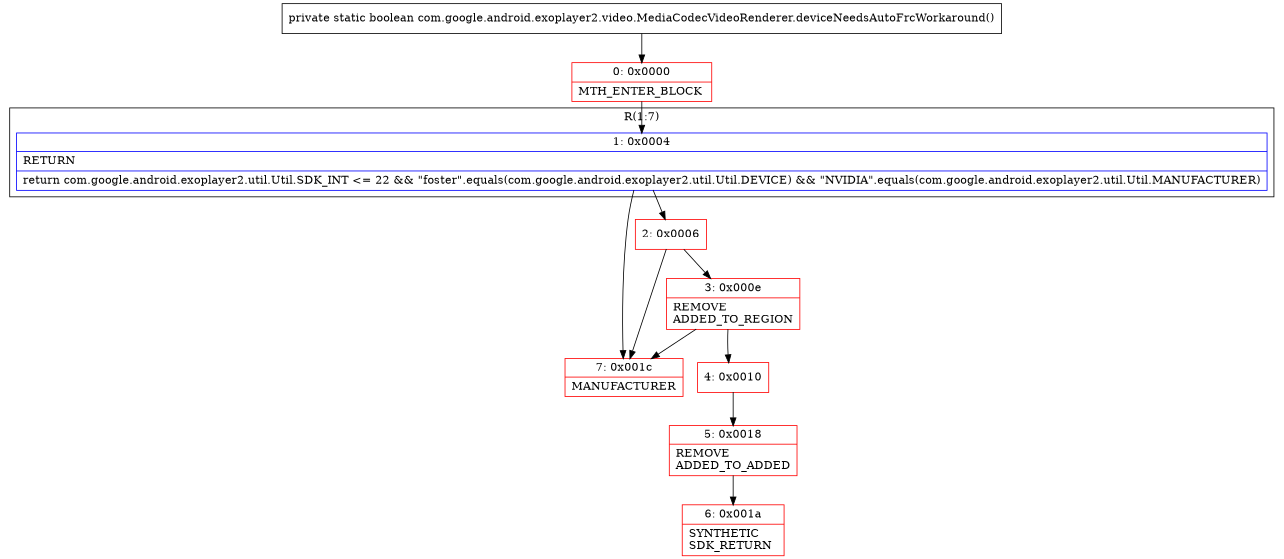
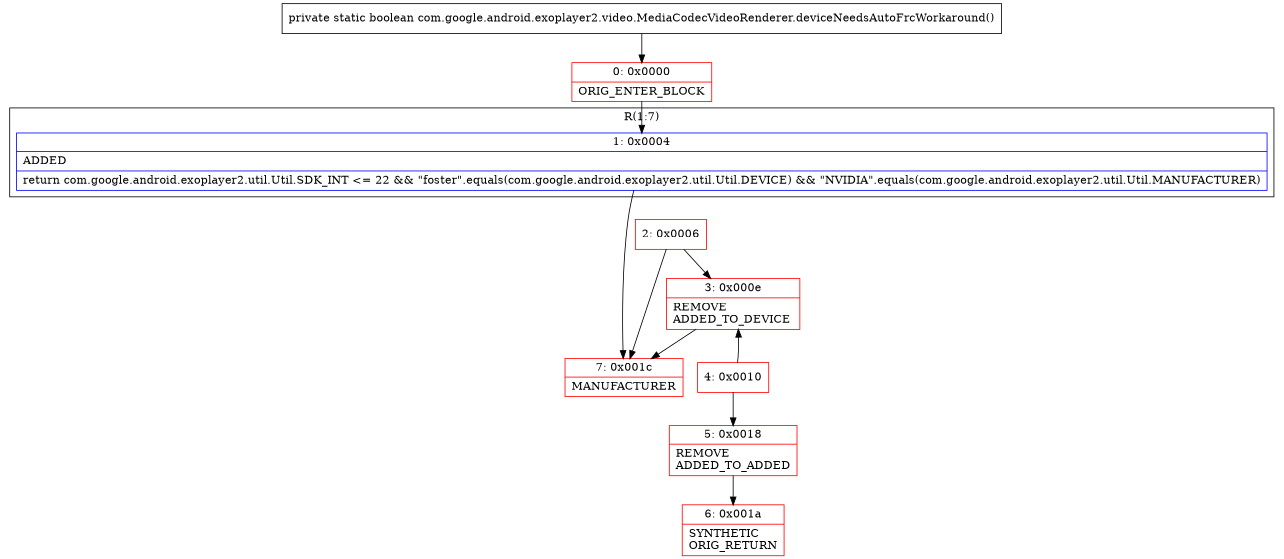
node "0: 0x0000": text "MTH_ENTER_BLOCK" -> "ORIG_ENTER_BLOCK"
node "1: 0x0004": text "RETURN" -> "ADDED"
edge "1: 0x0004" -> "2: 0x0006": removed
node "3: 0x000e": text "ADDED_TO_REGION" -> "ADDED_TO_DEVICE"
edge "3: 0x000e" -> "4: 0x0010": reversed
node "6: 0x001a": text "SDK_RETURN" -> "ORIG_RETURN"
